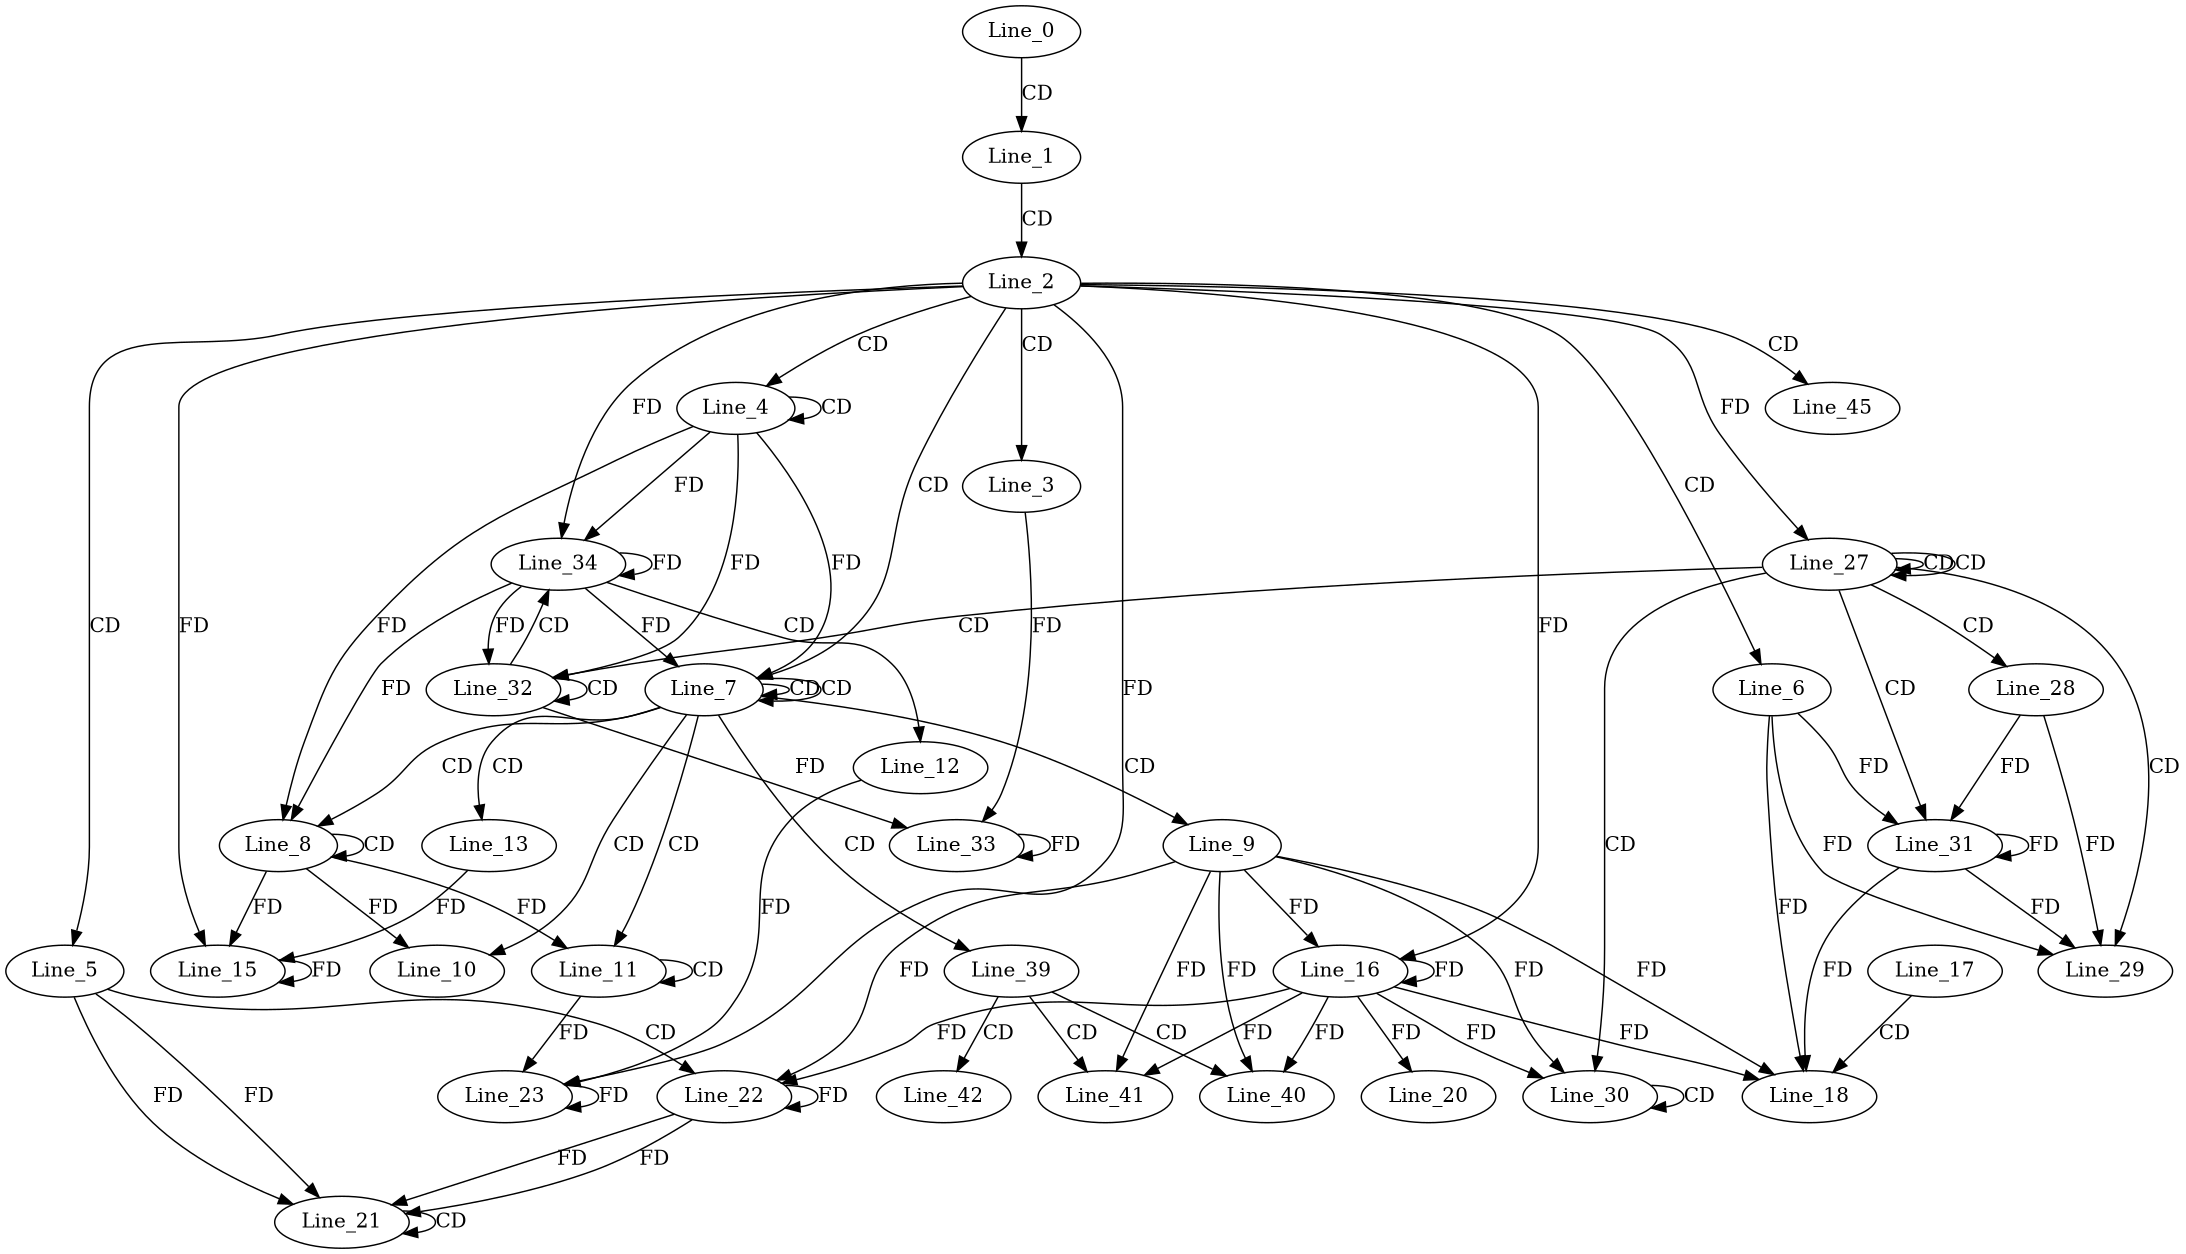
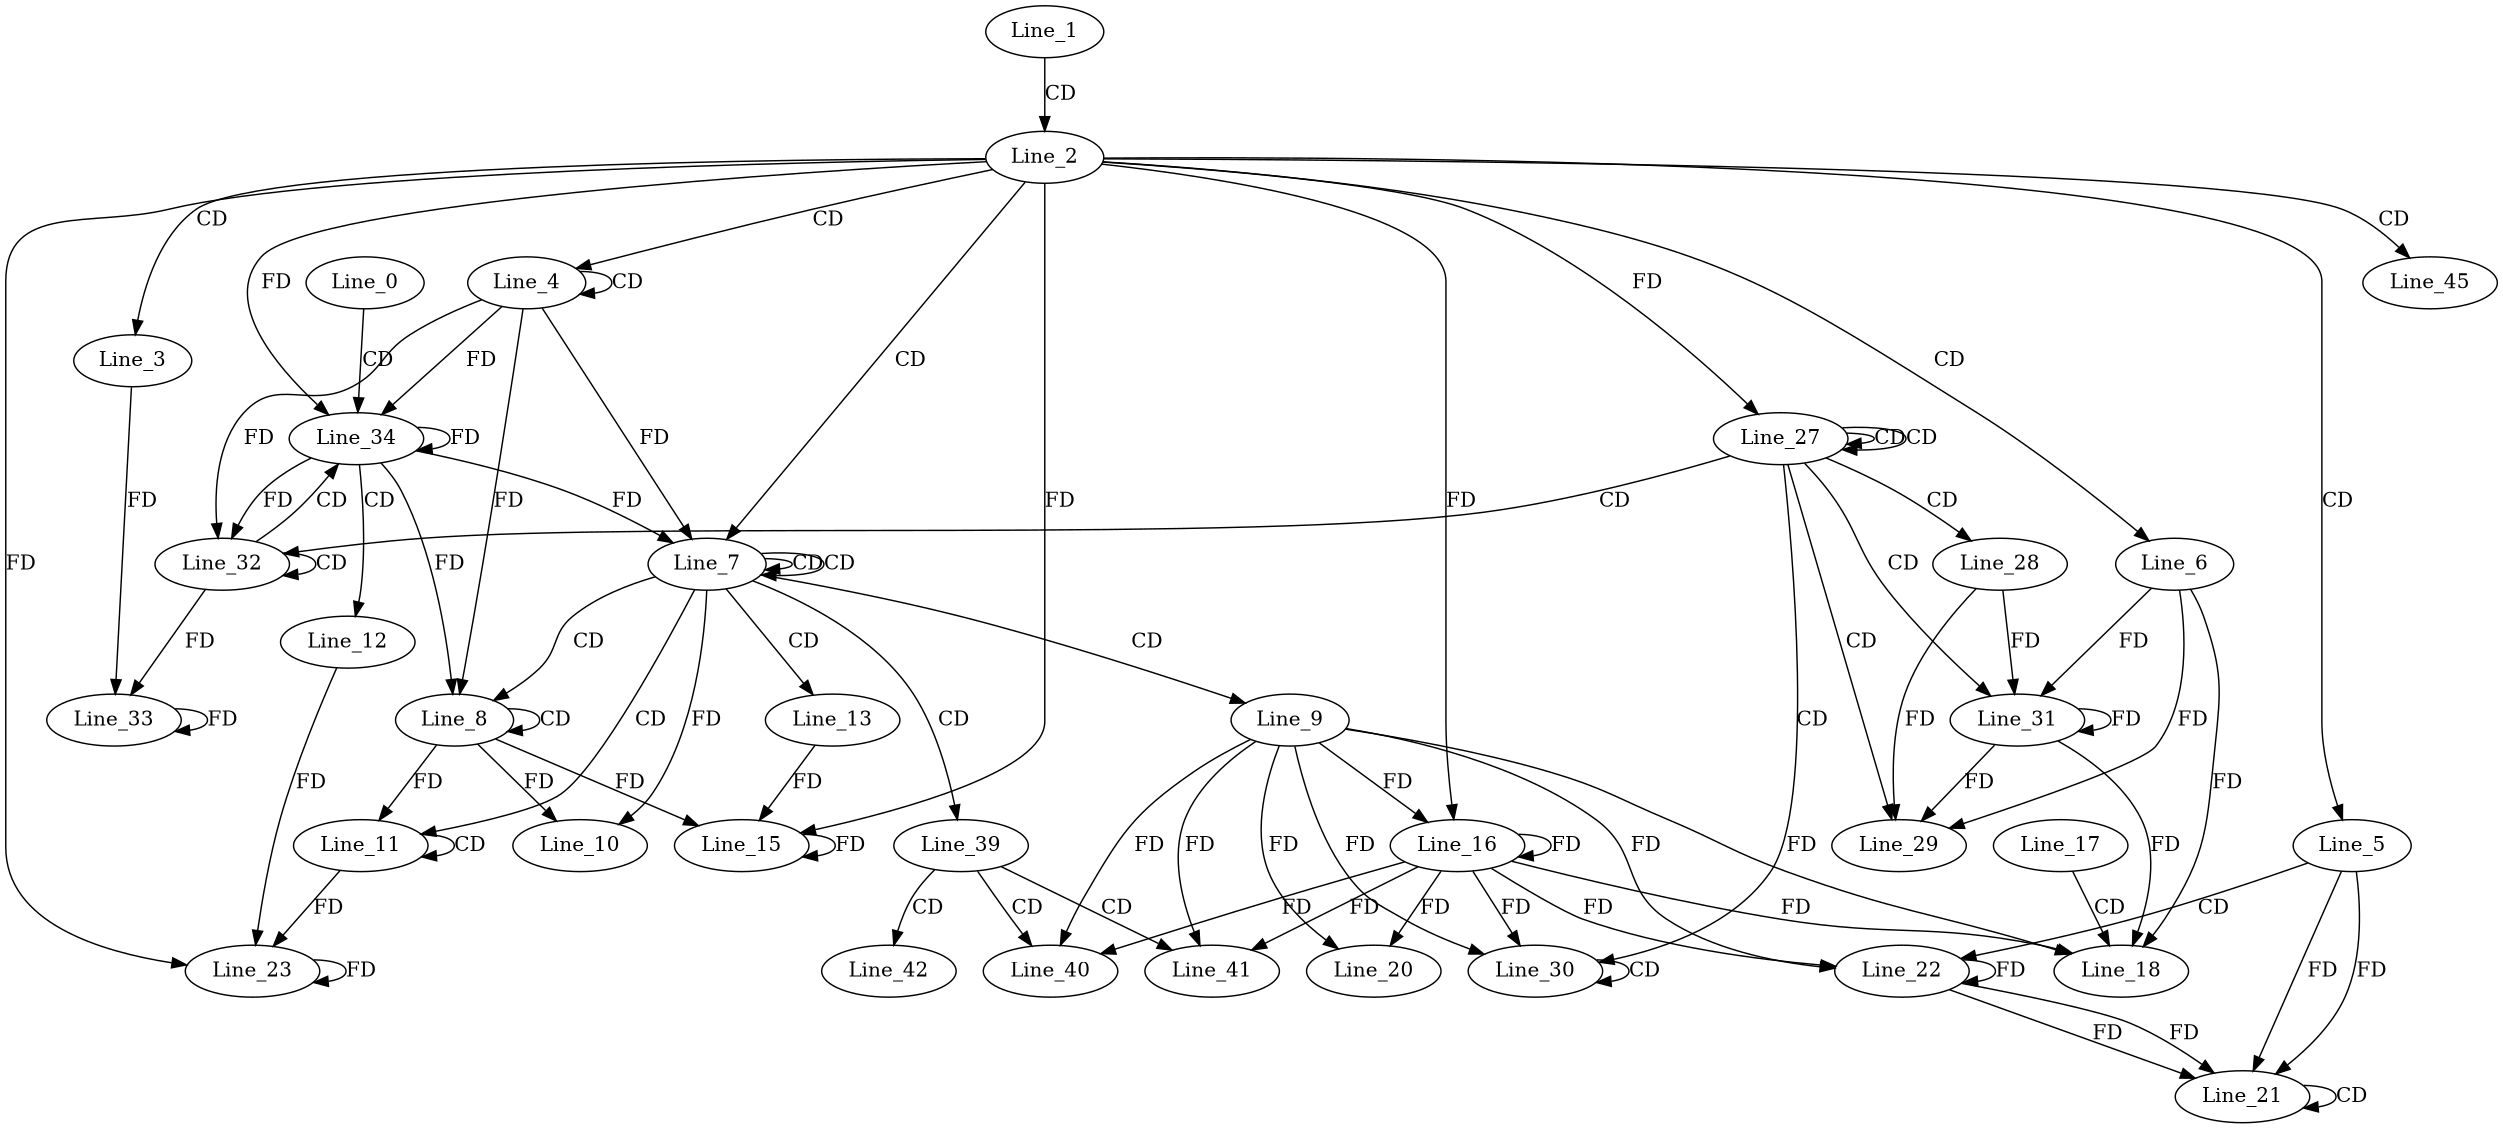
edge "Line_0" -> "Line_1": now "Line_0" -> "Line_34"
edge "Line_7" -> "Line_10": label "CD" -> "FD"
edge "Line_9" -> "Line_20": added, label "FD"
